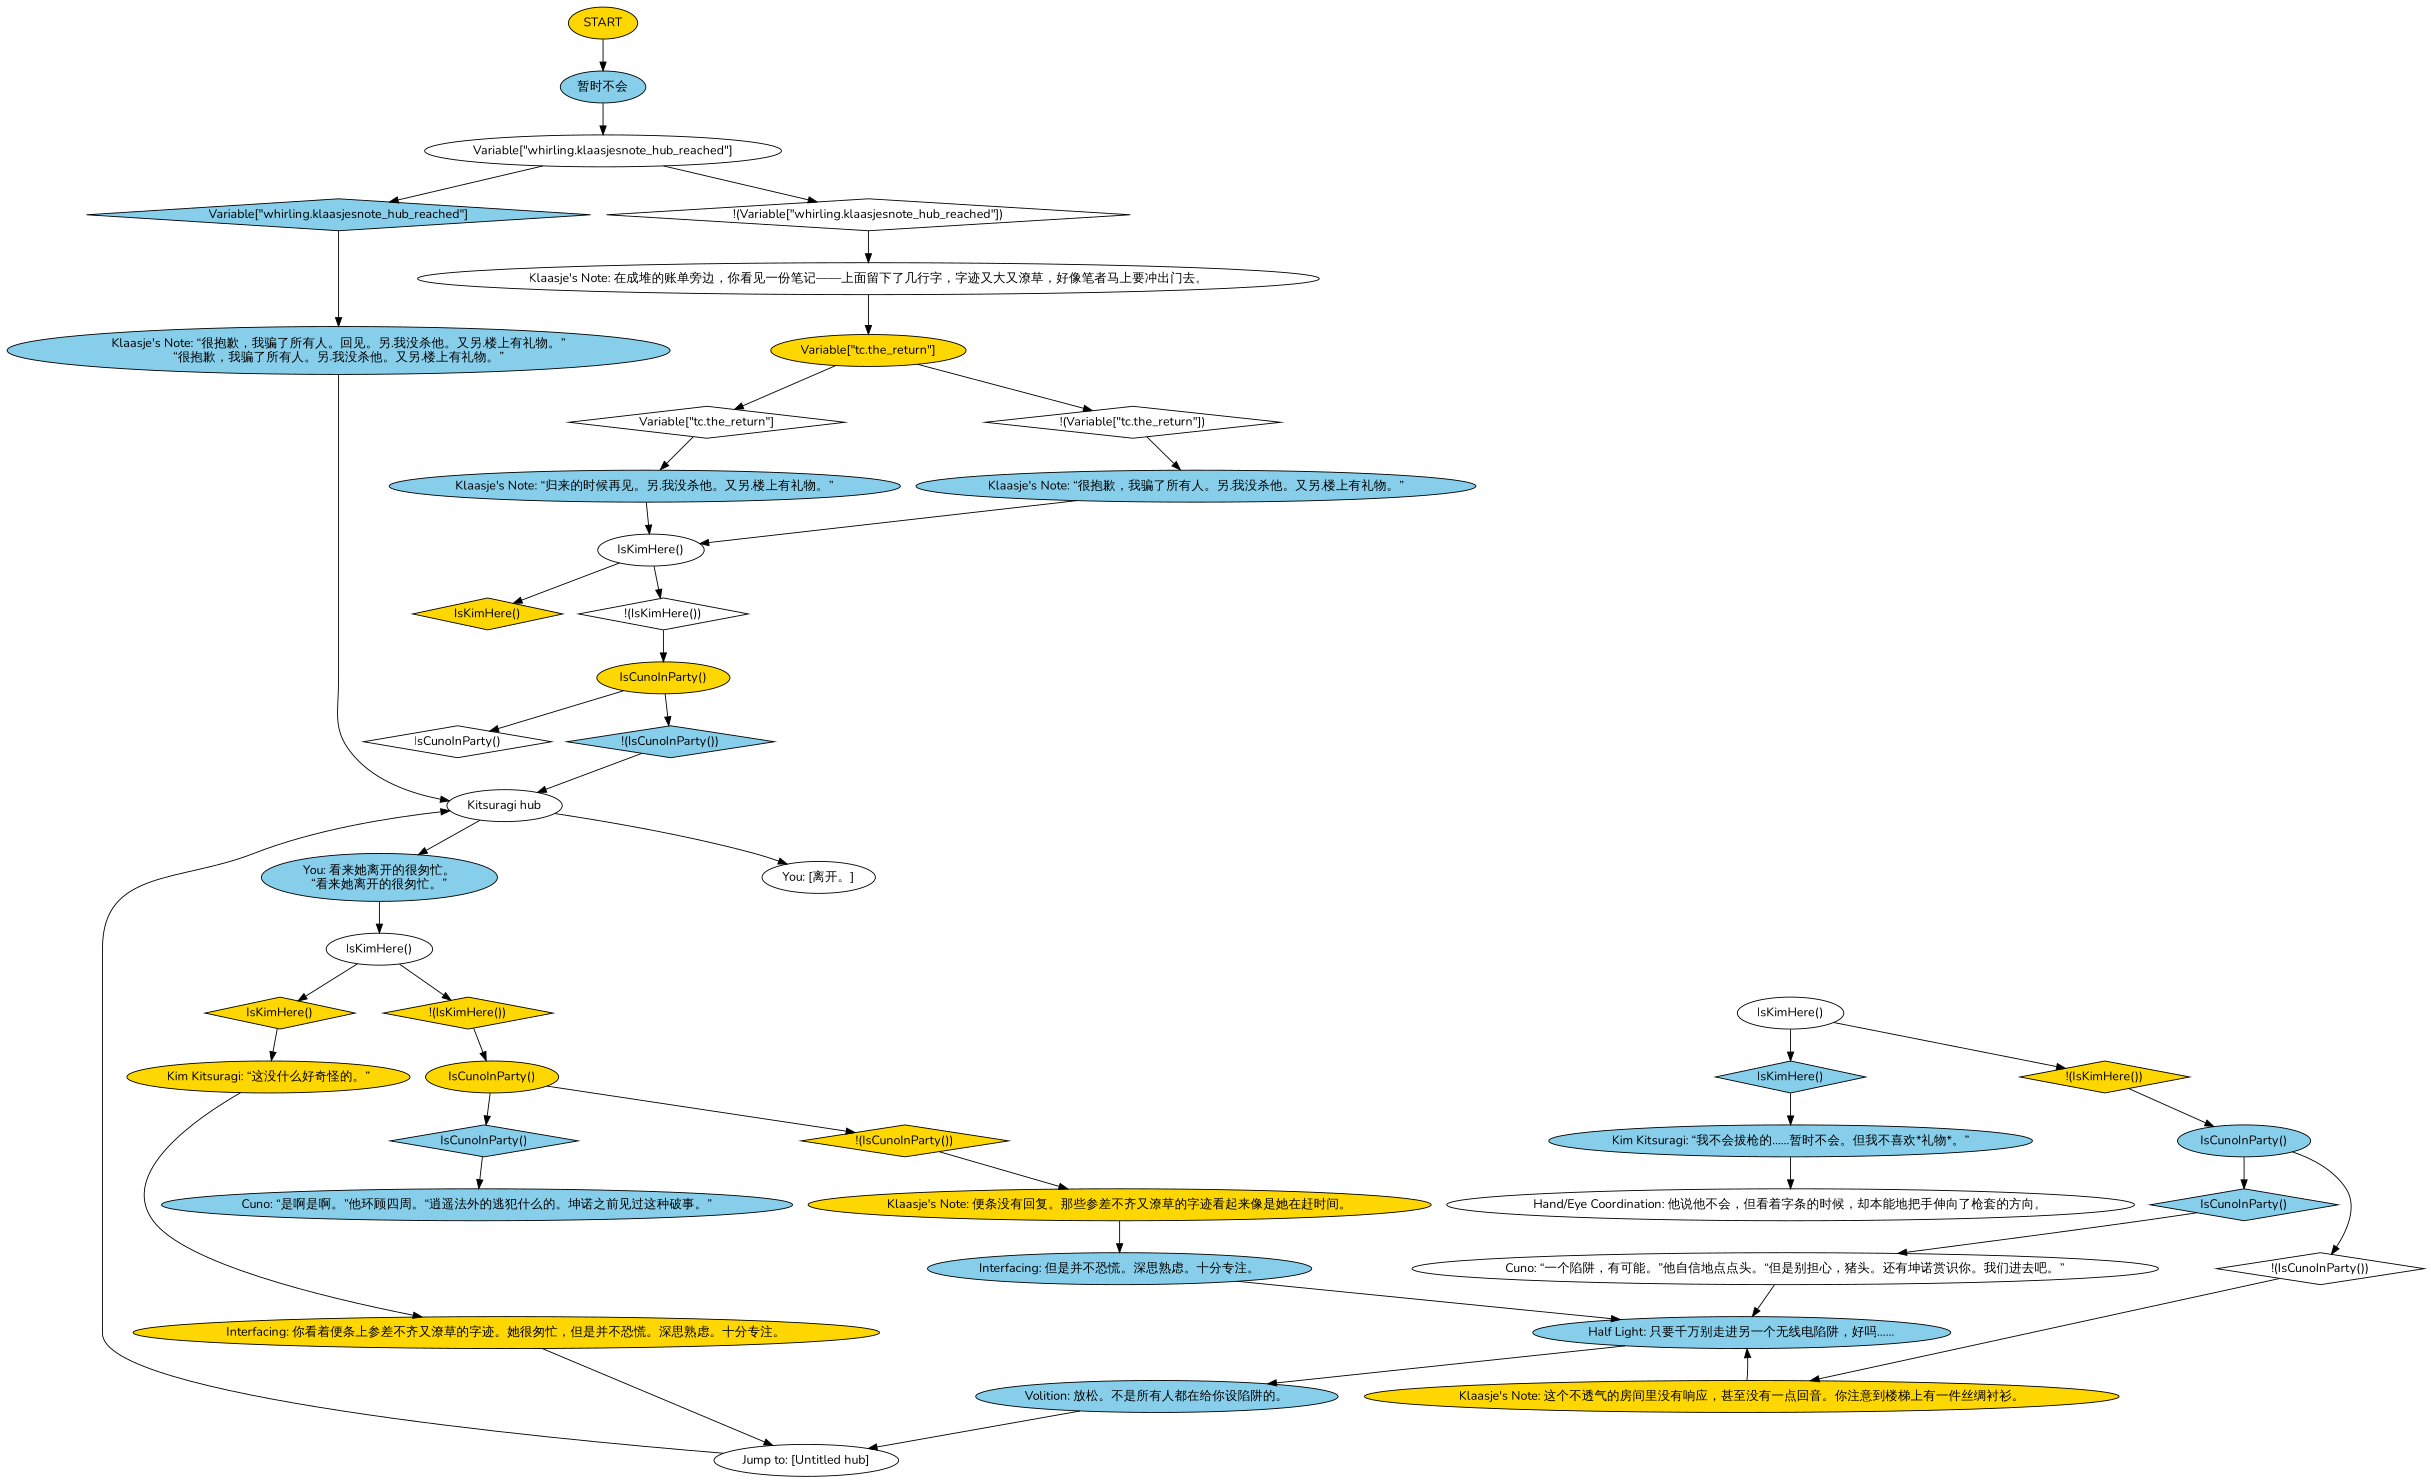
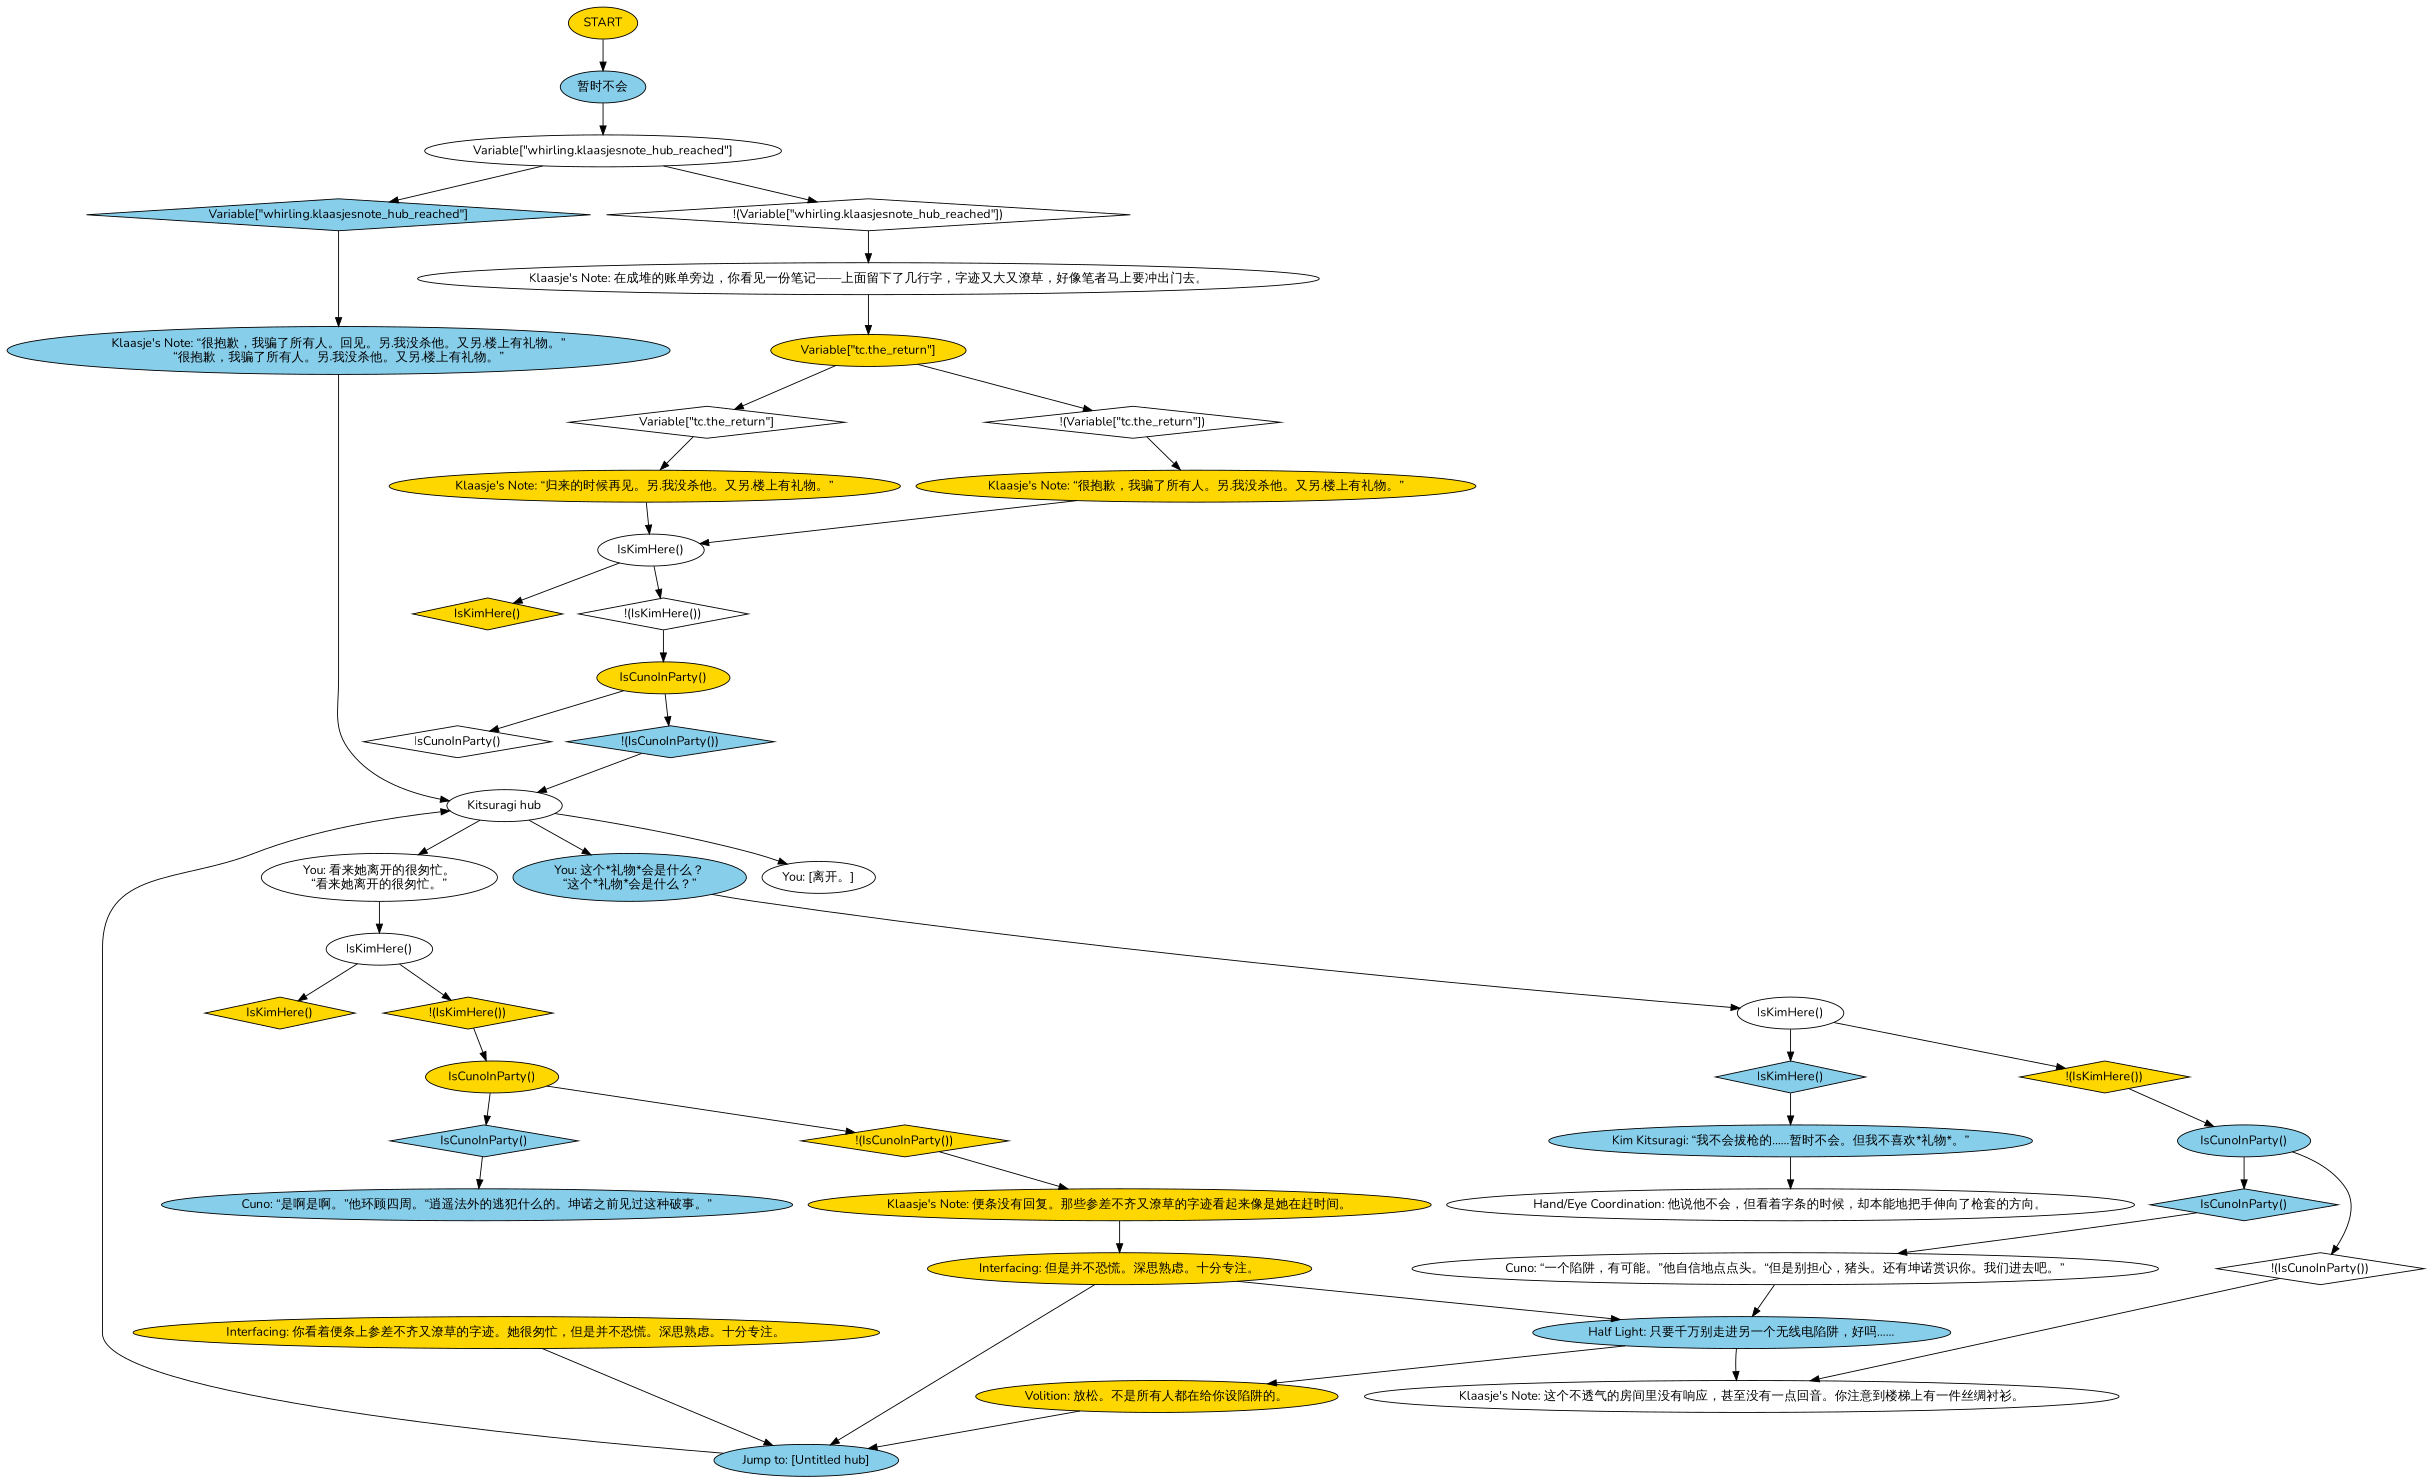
node "Klaasje's Note: “归来的时候再见。另.我没杀他。又另.楼上有礼物。”": fillcolor skyblue -> gold
node "Klaasje's Note: “很抱歉，我骗了所有人。另.我没杀他。又另.楼上有礼物。”": fillcolor skyblue -> gold
node "You: 看来她离开的很匆忙。 “看来她离开的很匆忙。”": fillcolor skyblue -> white
node "You: 这个*礼物*会是什么？ “这个*礼物*会是什么？”": added
node "Kim Kitsuragi: “这没什么好奇怪的。”": removed
node "Interfacing: 但是并不恐慌。深思熟虑。十分专注。": fillcolor skyblue -> gold
edge "Interfacing: 但是并不恐慌。深思熟虑。十分专注。" -> "Jump to: [Untitled hub]": added
edge "Klaasje's Note: 这个不透气的房间里没有响应，甚至没有一点回音。你注意到楼梯上有一件丝绸衬衫。" -> "Half Light: 只要千万别走进另一个无线电陷阱，好吗……": reversed
node "Volition: 放松。不是所有人都在给你设陷阱的。": fillcolor skyblue -> gold
node "Klaasje's Note: 这个不透气的房间里没有响应，甚至没有一点回音。你注意到楼梯上有一件丝绸衬衫。": fillcolor gold -> white
node "Jump to: [Untitled hub]": fillcolor white -> skyblue
